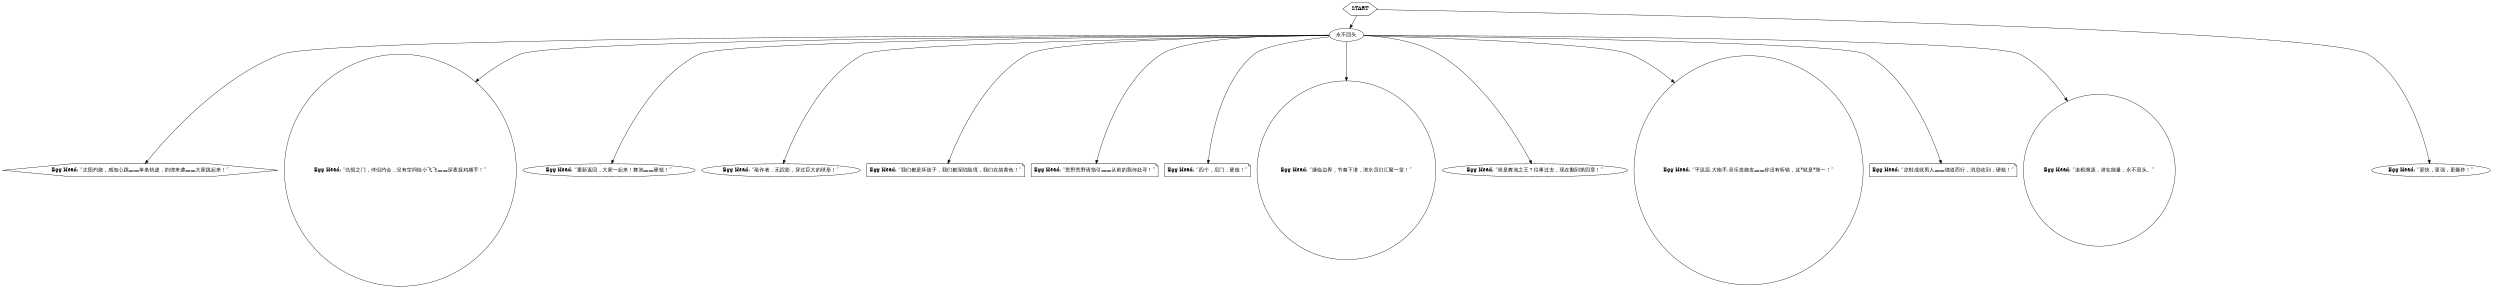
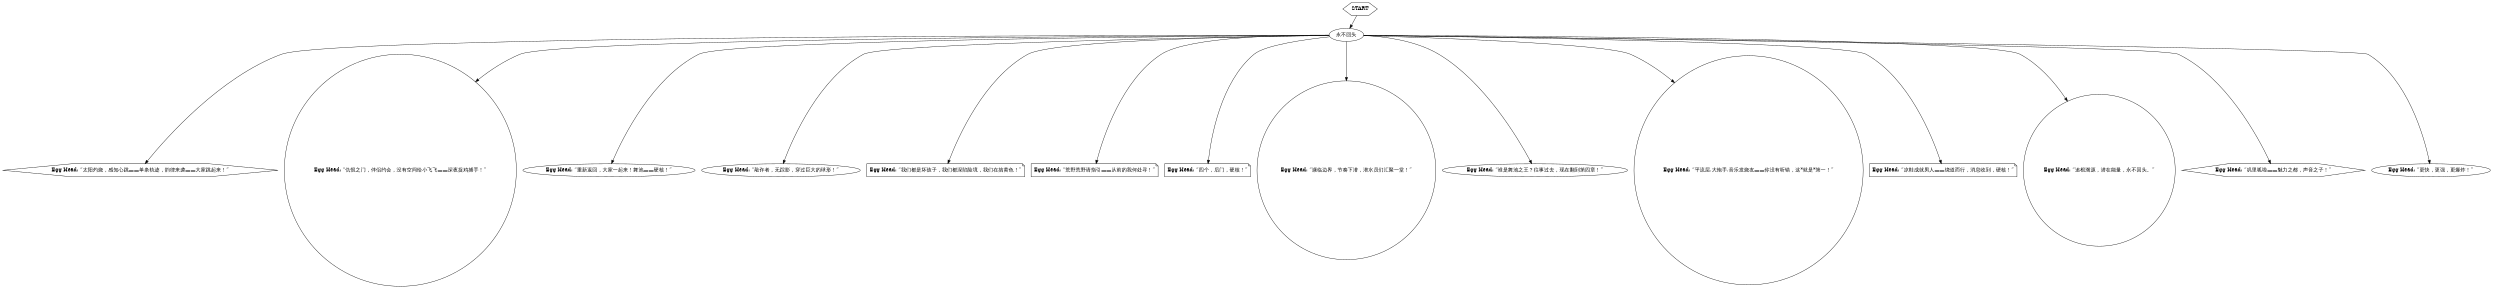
edge "START" -> "Egg Head: “更快，更强，更爆炸！”": now "永不回头" -> "Egg Head: “更快，更强，更爆炸！”"
node "Egg Head: “叽里呱啦——魅力之都，声音之子！”": added
